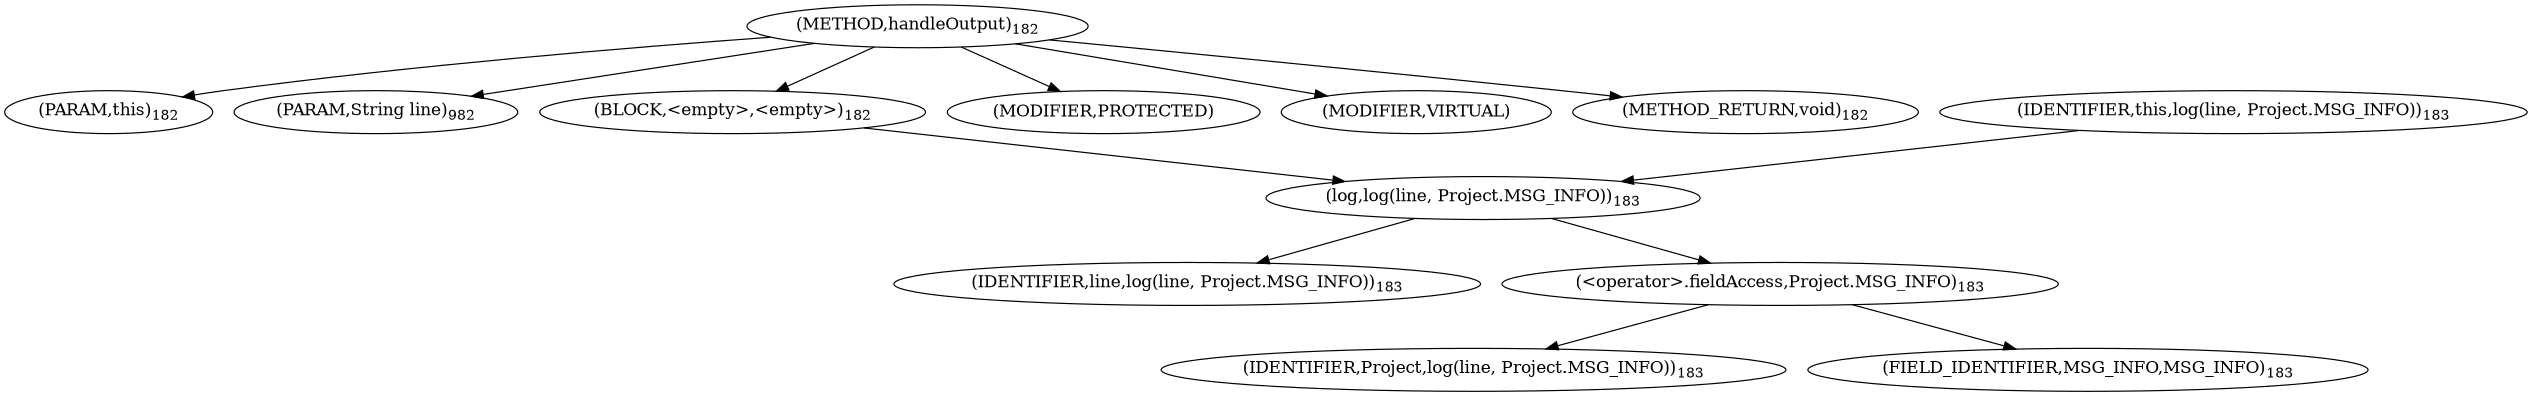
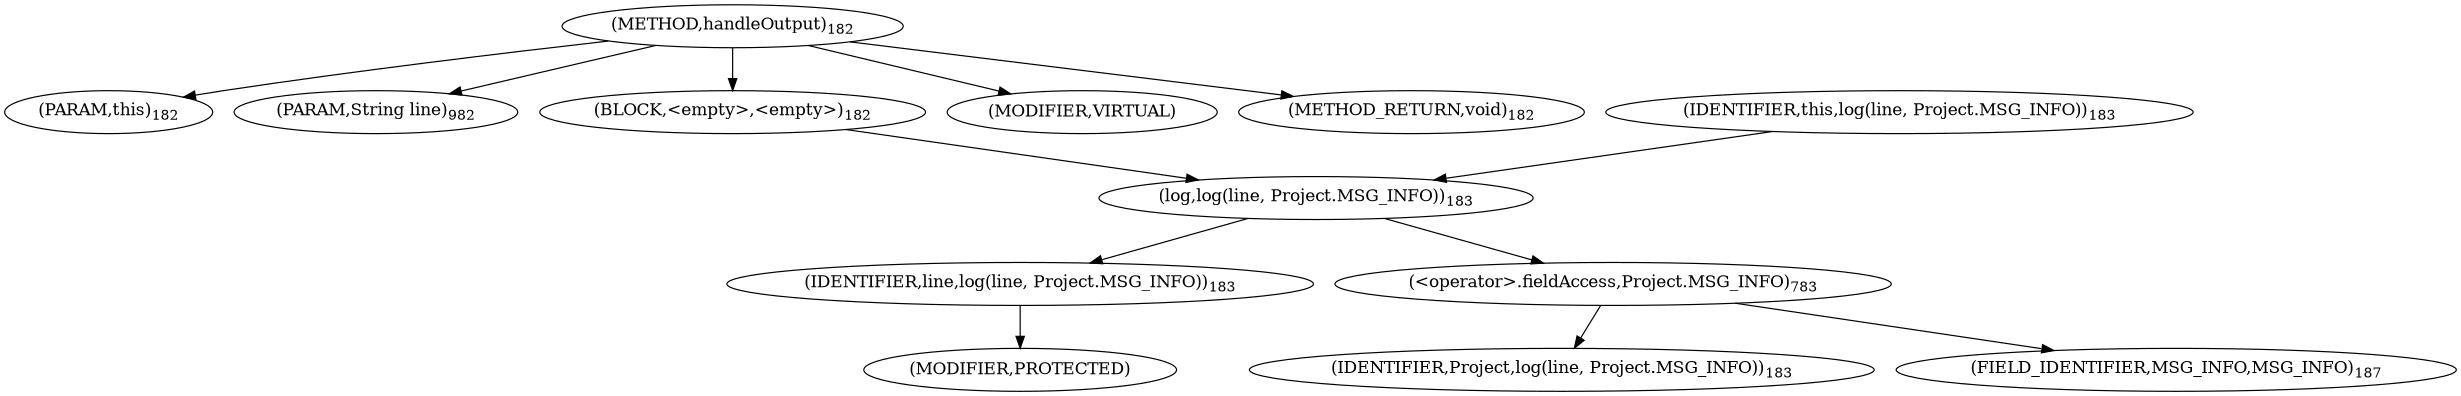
edge "(METHOD,handleOutput)" -> "(MODIFIER,PROTECTED)": now "(IDENTIFIER,line,log(line, Project.MSG_INFO))" -> "(MODIFIER,PROTECTED)"
node "(<operator>.fieldAccess,Project.MSG_INFO)": text "183" -> "783"
node "(FIELD_IDENTIFIER,MSG_INFO,MSG_INFO)": text "183" -> "187"
